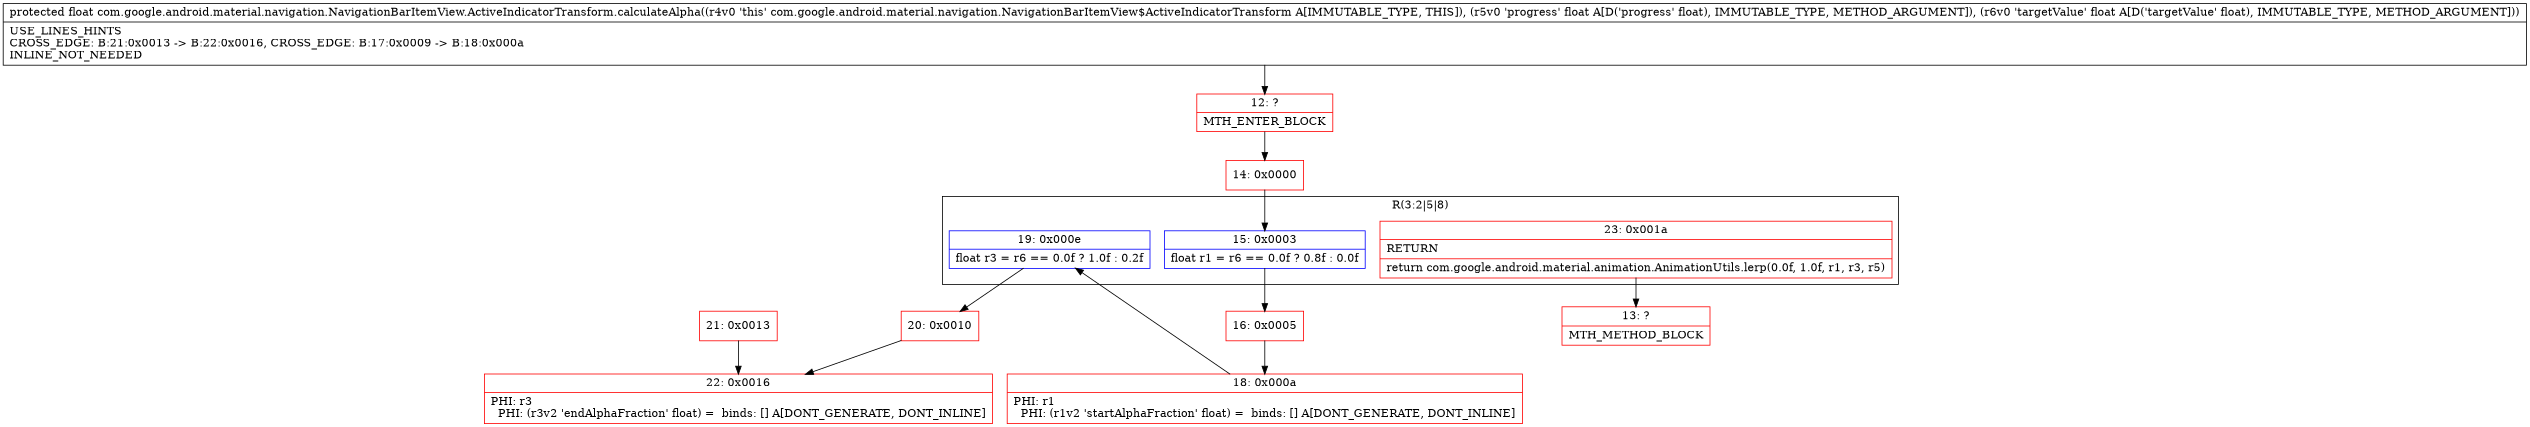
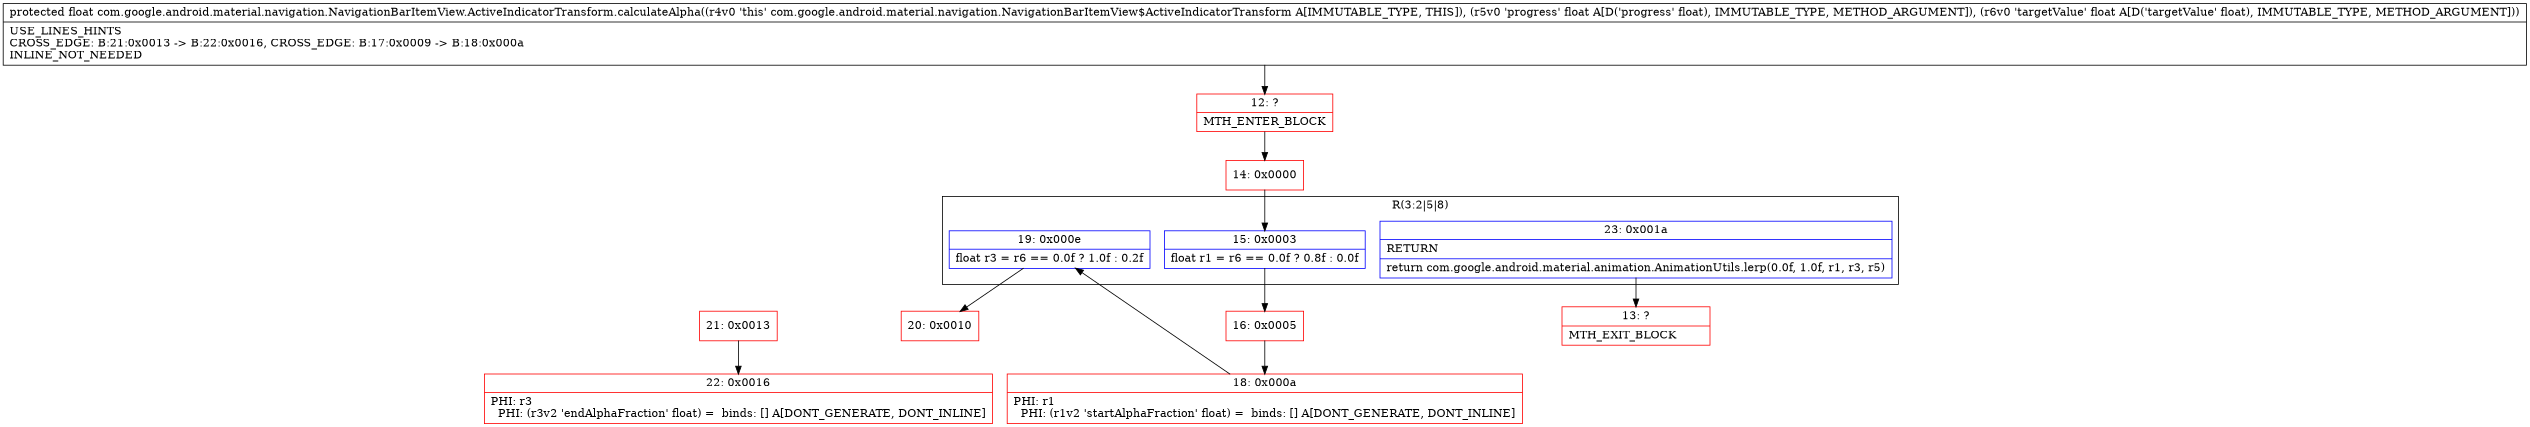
node "23: 0x001a": color red -> blue
node "13: ?": text "MTH_METHOD_BLOCK" -> "MTH_EXIT_BLOCK"
edge "20: 0x0010" -> "22: 0x0016": removed
